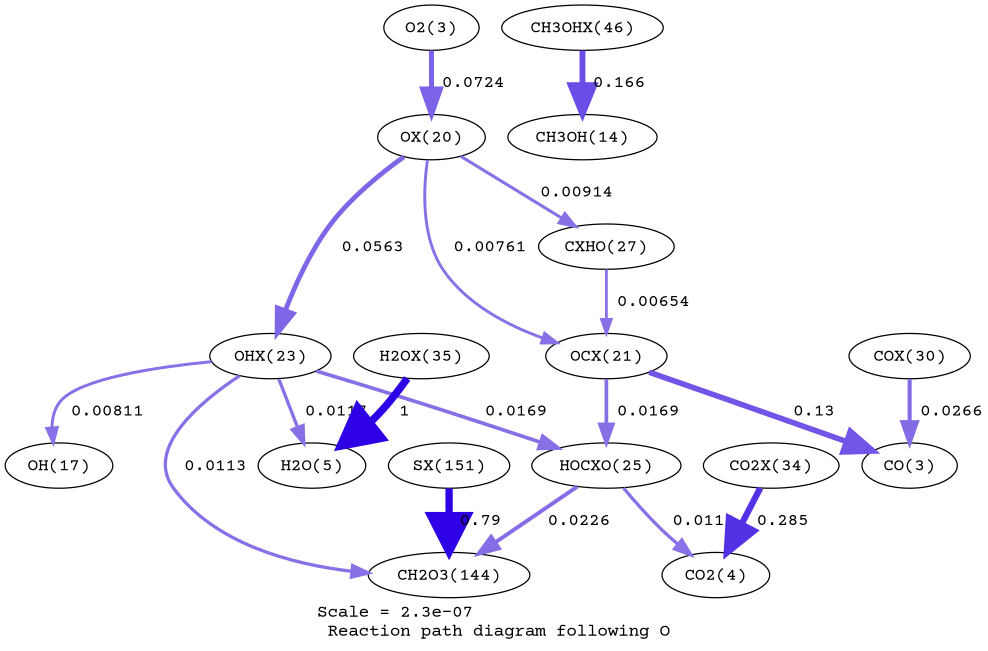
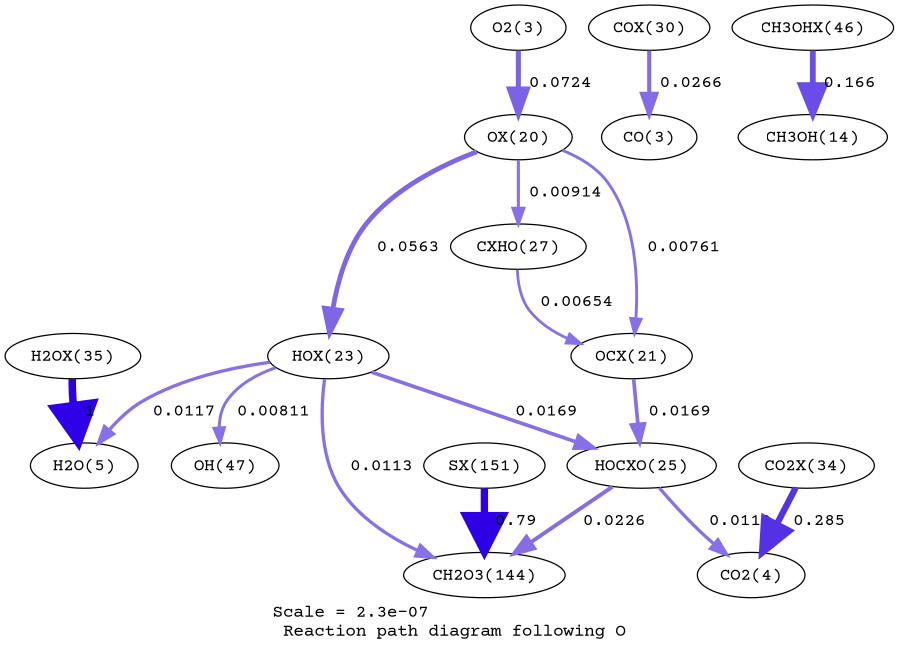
node "OHX(23)": label "OHX(23)" -> "HOX(23)"
edge "OCX(21)" -> "CO(3)": removed, label "0.13"
node "OH(17)": label "OH(17)" -> "OH(47)"
